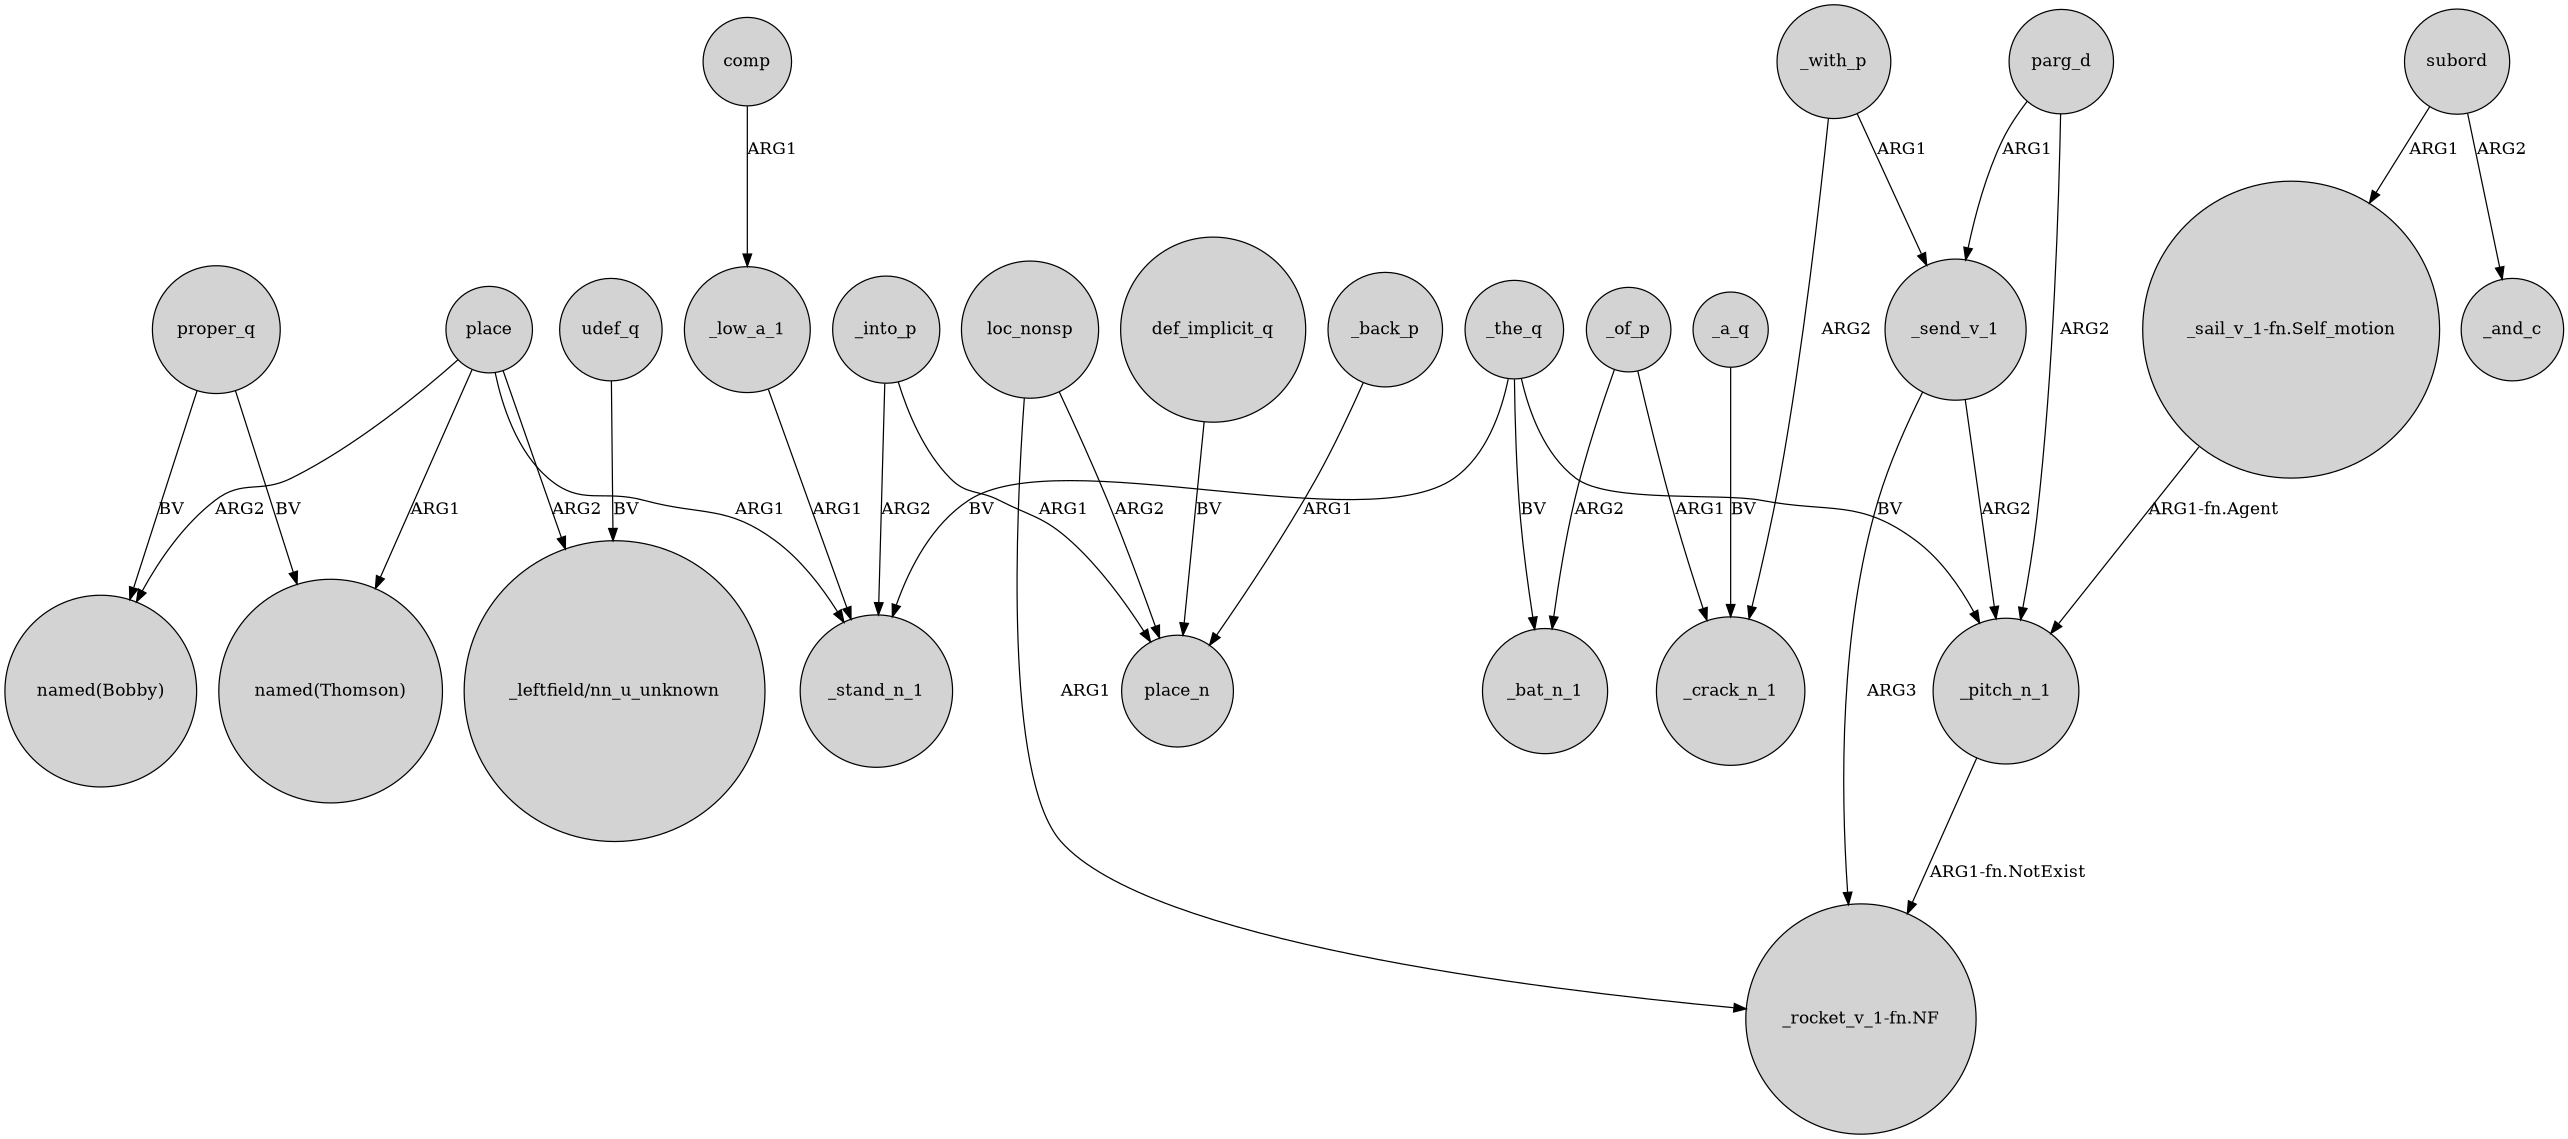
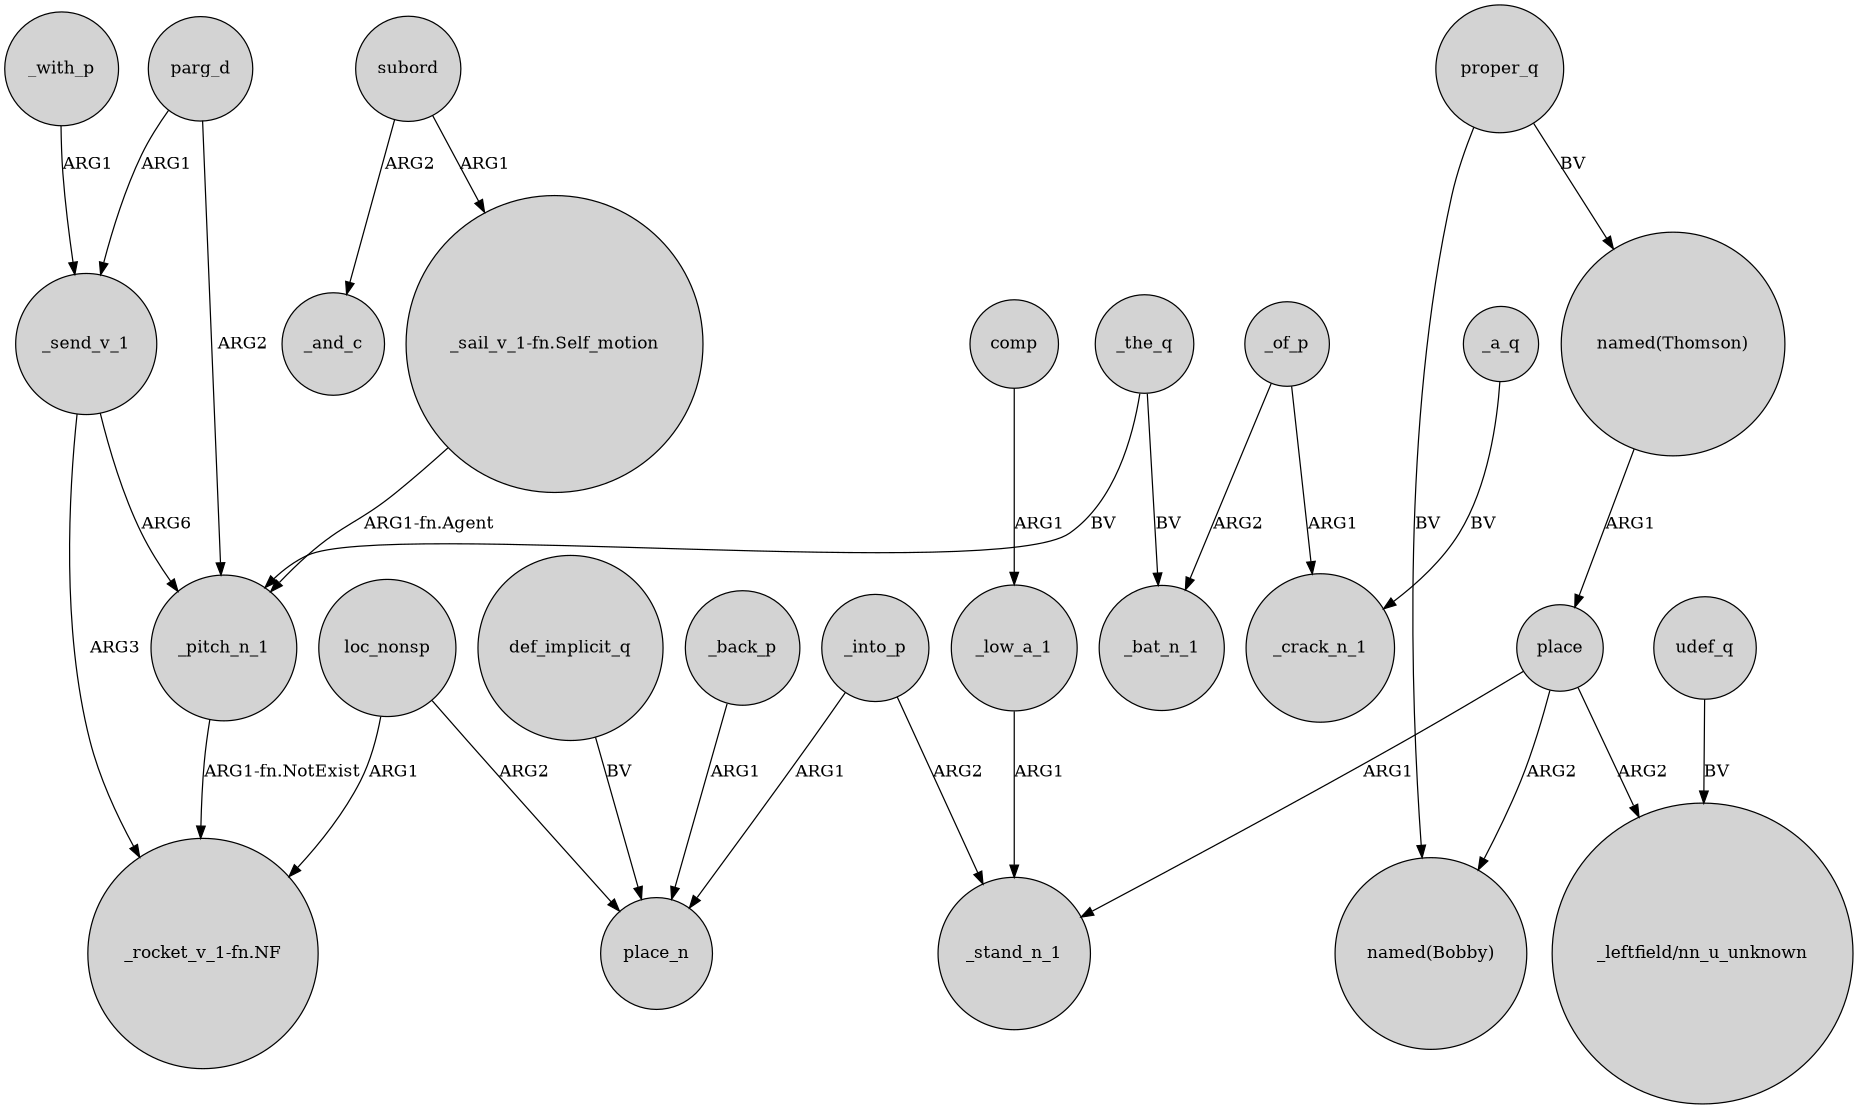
edge "_with_p" -> "_crack_n_1": removed, label "ARG2"
edge "place" -> "named(Thomson)": reversed
edge "_the_q" -> "_stand_n_1": removed, label "BV"
edge "_send_v_1" -> "_pitch_n_1": label "ARG2" -> "ARG6"
